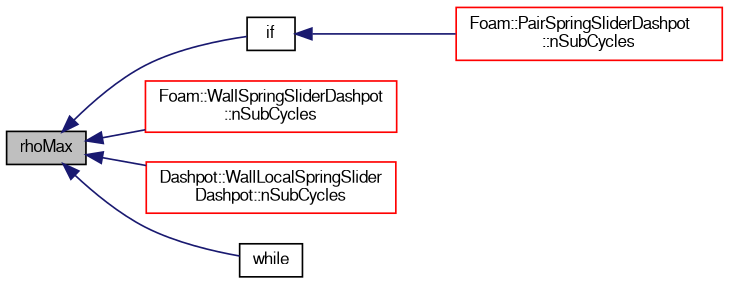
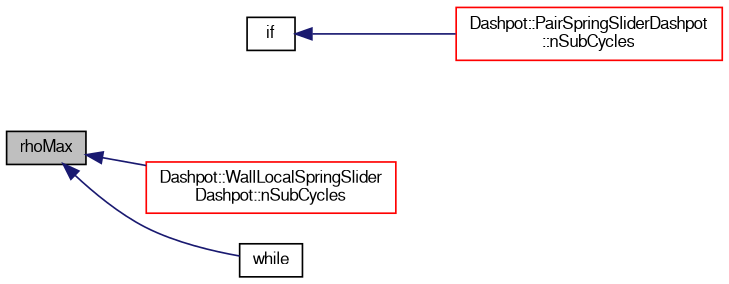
node "Foam::PairSpringSliderDashpot ::nSubCycles": label "Foam::PairSpringSliderDashpot ::nSubCycles" -> "Dashpot::PairSpringSliderDashpot ::nSubCycles"
edge "if" -> "rhoMax": removed
node "Foam::WallSpringSliderDashpot ::nSubCycles": removed
